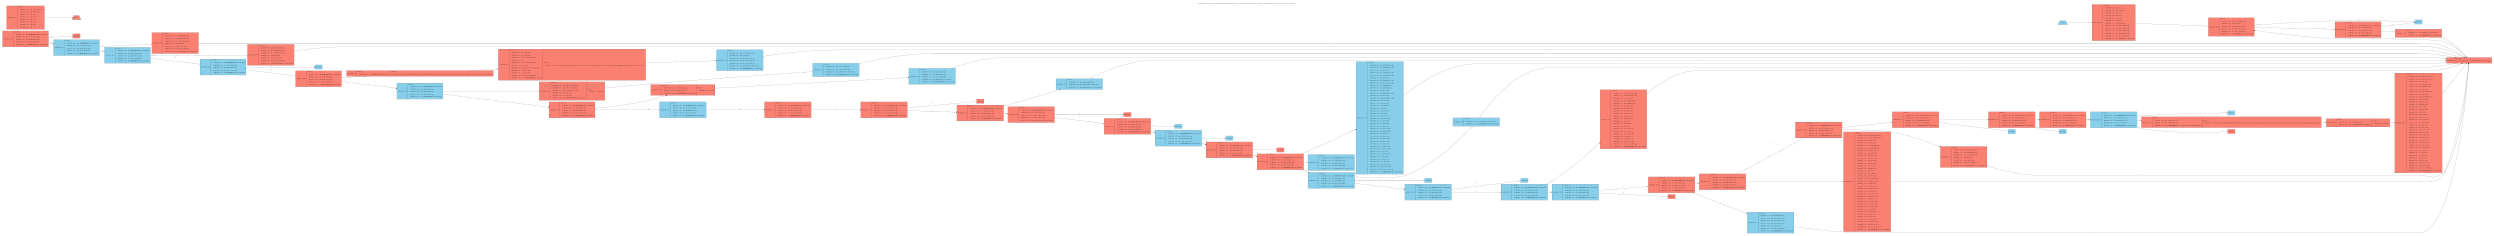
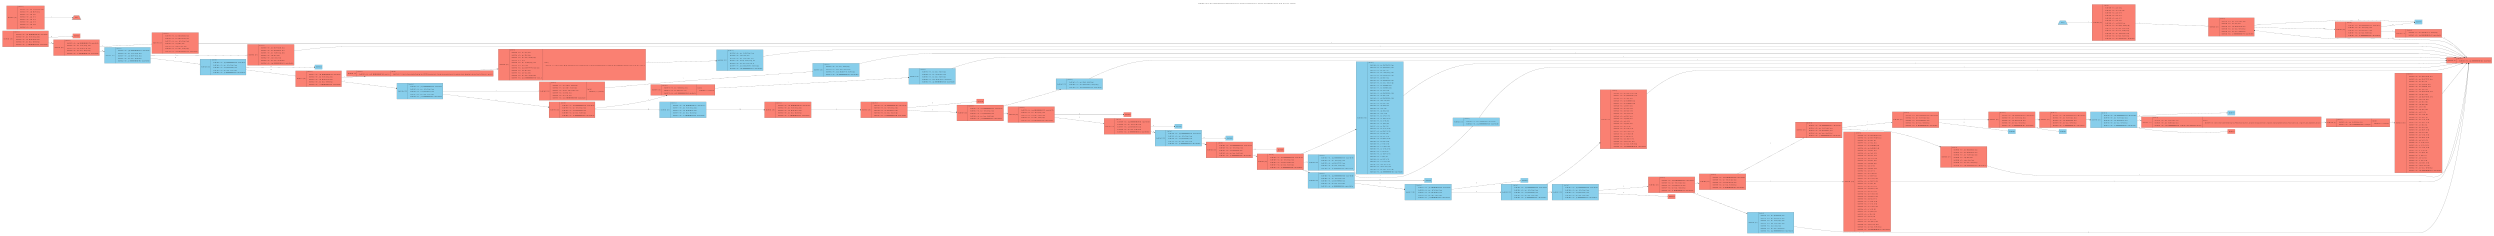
node "0x401476 [25]": fillcolor skyblue -> salmon
